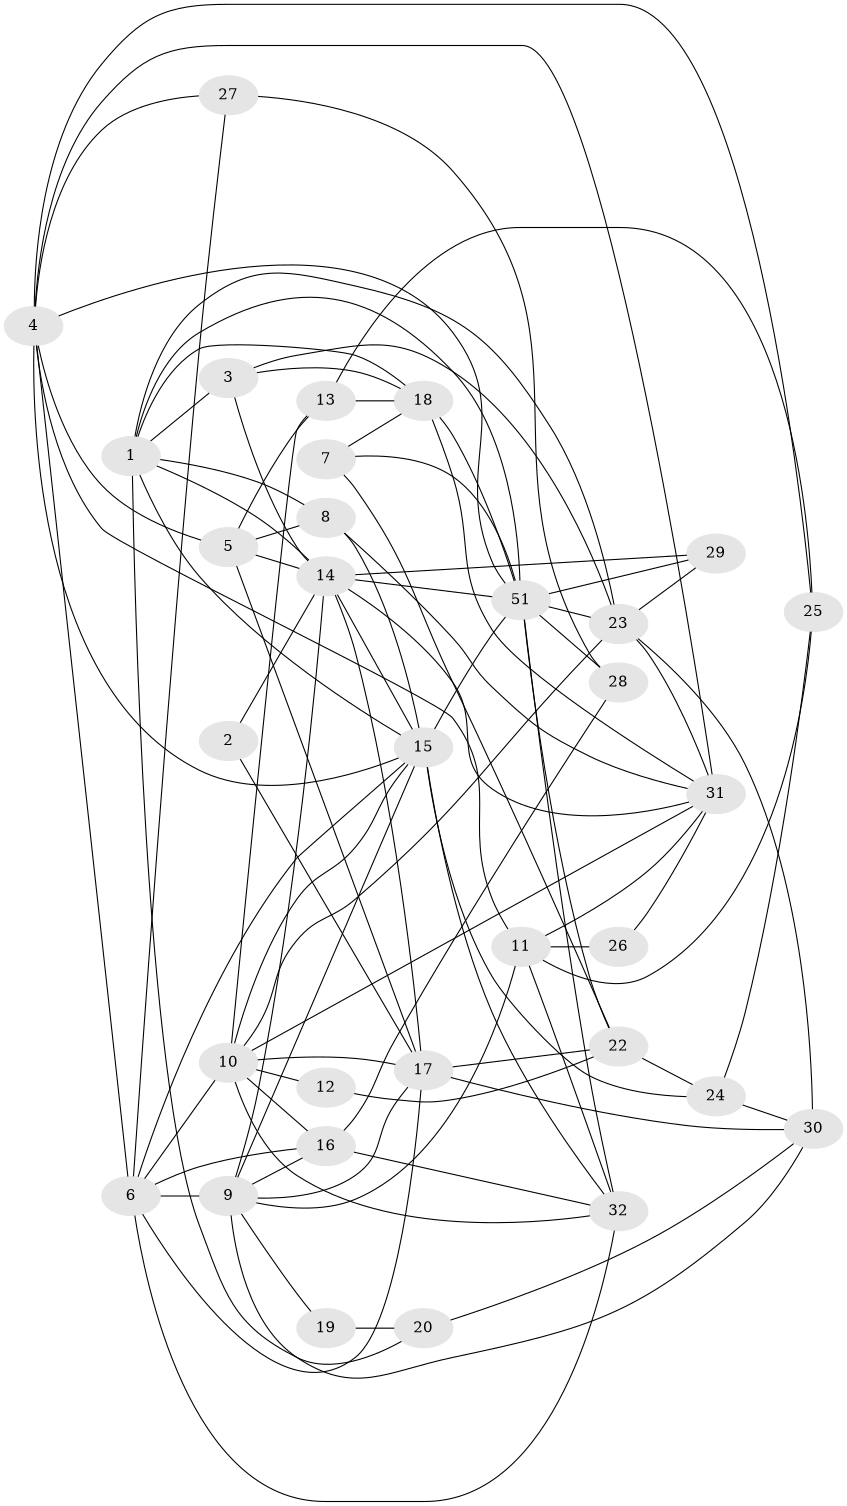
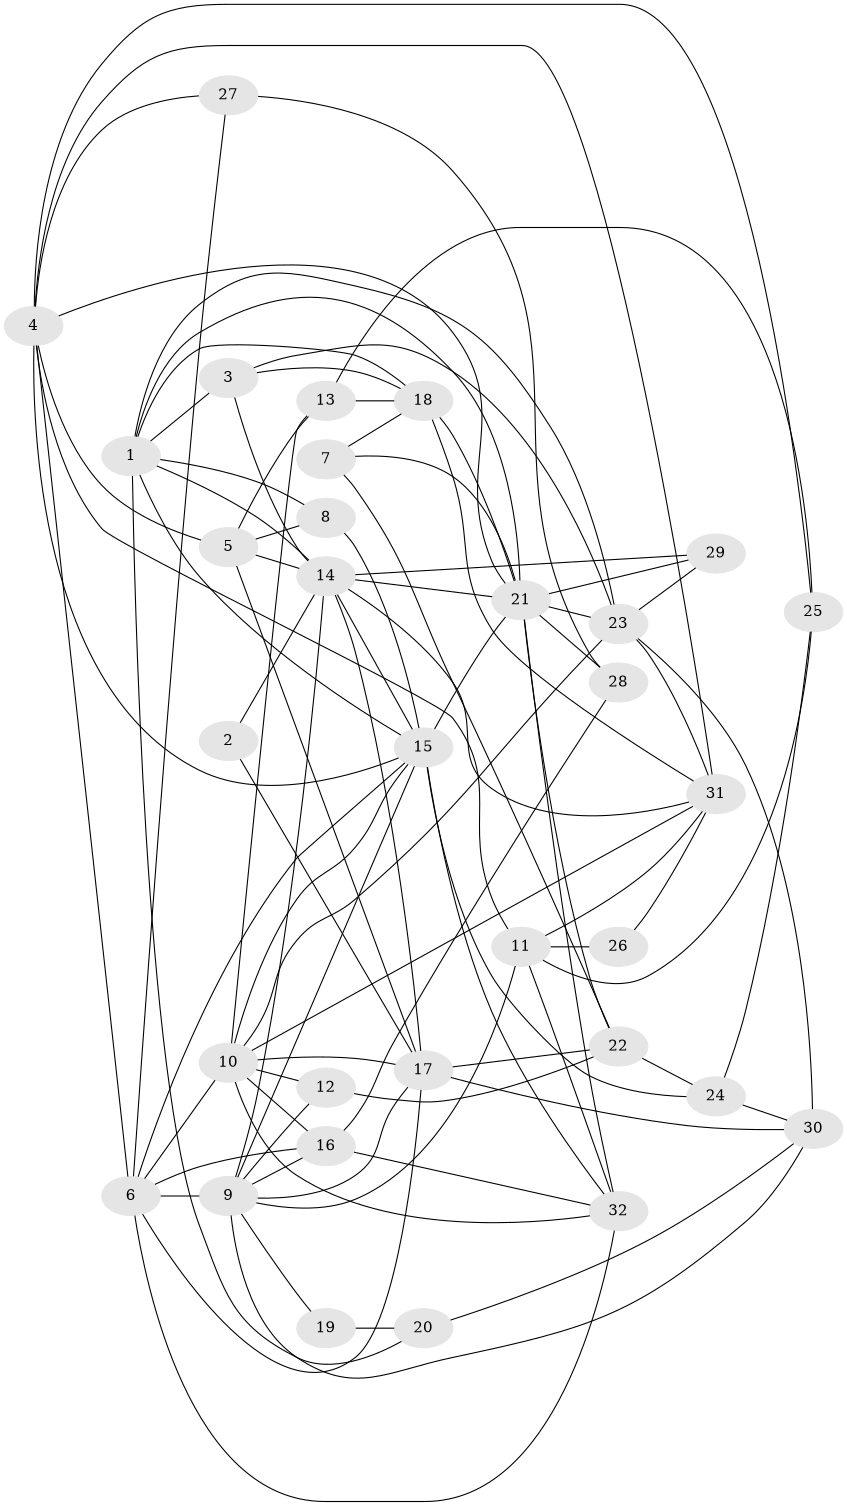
node "51": label "51" -> "21"
edge "8" -- "31": removed
edge "12" -- "9": added
